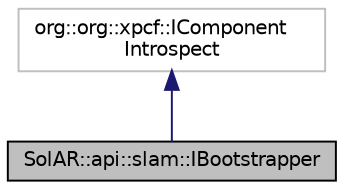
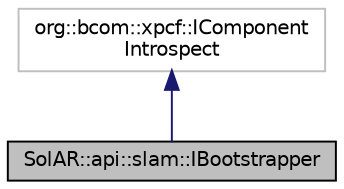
node "org::org::xpcf::IComponent Introspect": label "org::org::xpcf::IComponent Introspect" -> "org::bcom::xpcf::IComponent Introspect"
